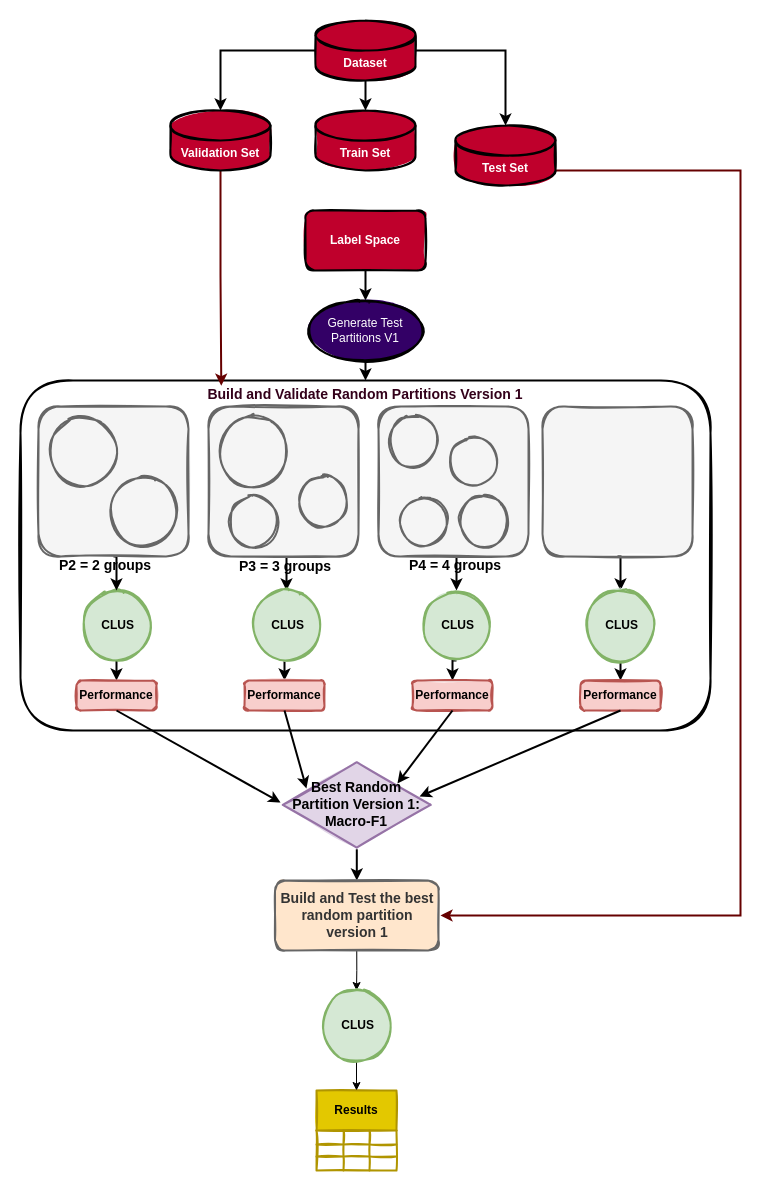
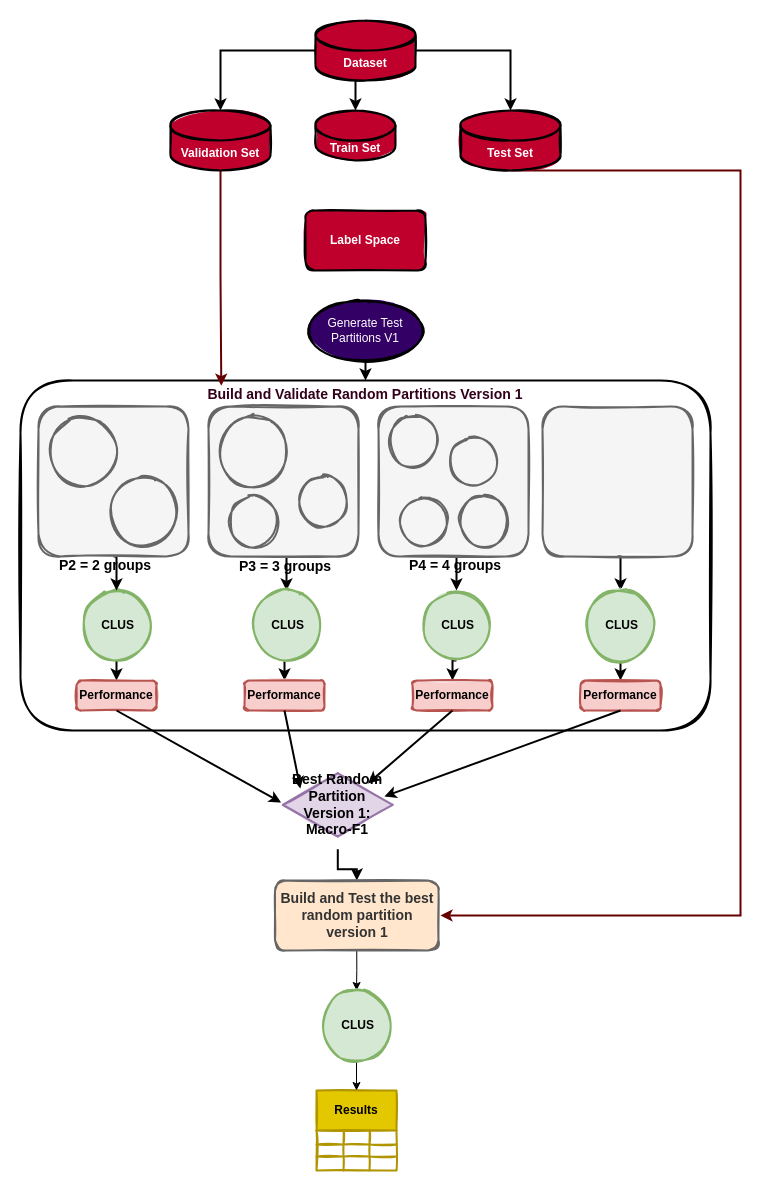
node "Train Set": size 100x60 -> 80x50
node "Test Set": moved (506, 156) -> (511, 141)
edge "Label Space" -> "Generate Test Partitions V1": removed
node "Best Random Partition Version 1: Macro-F1": size 148x89 -> 110x89
